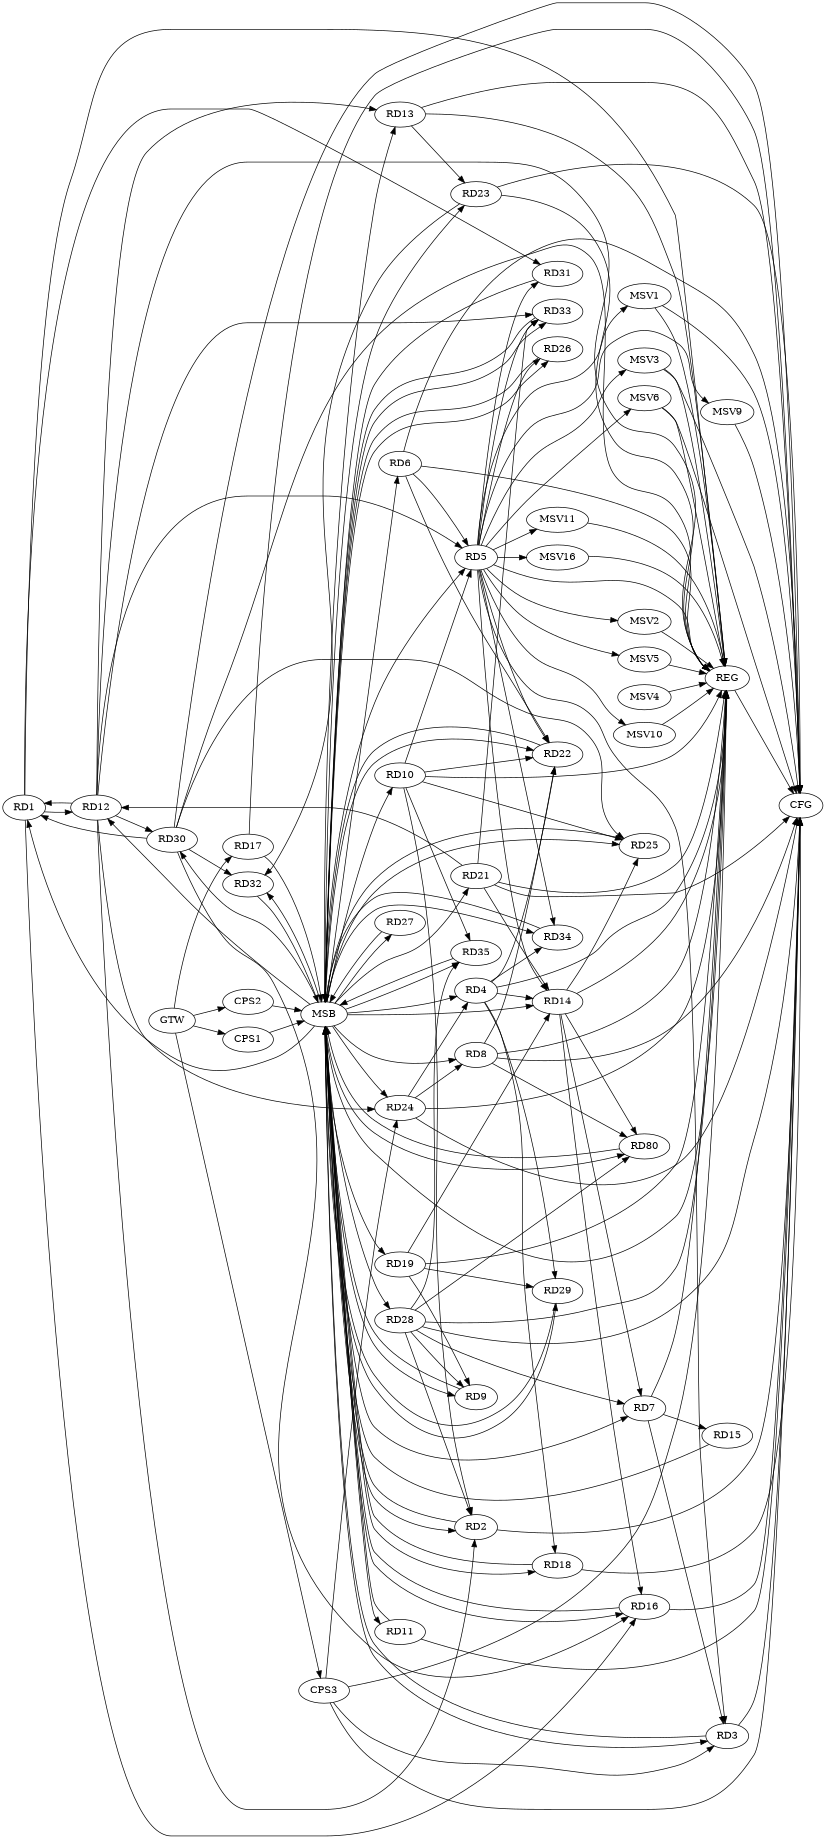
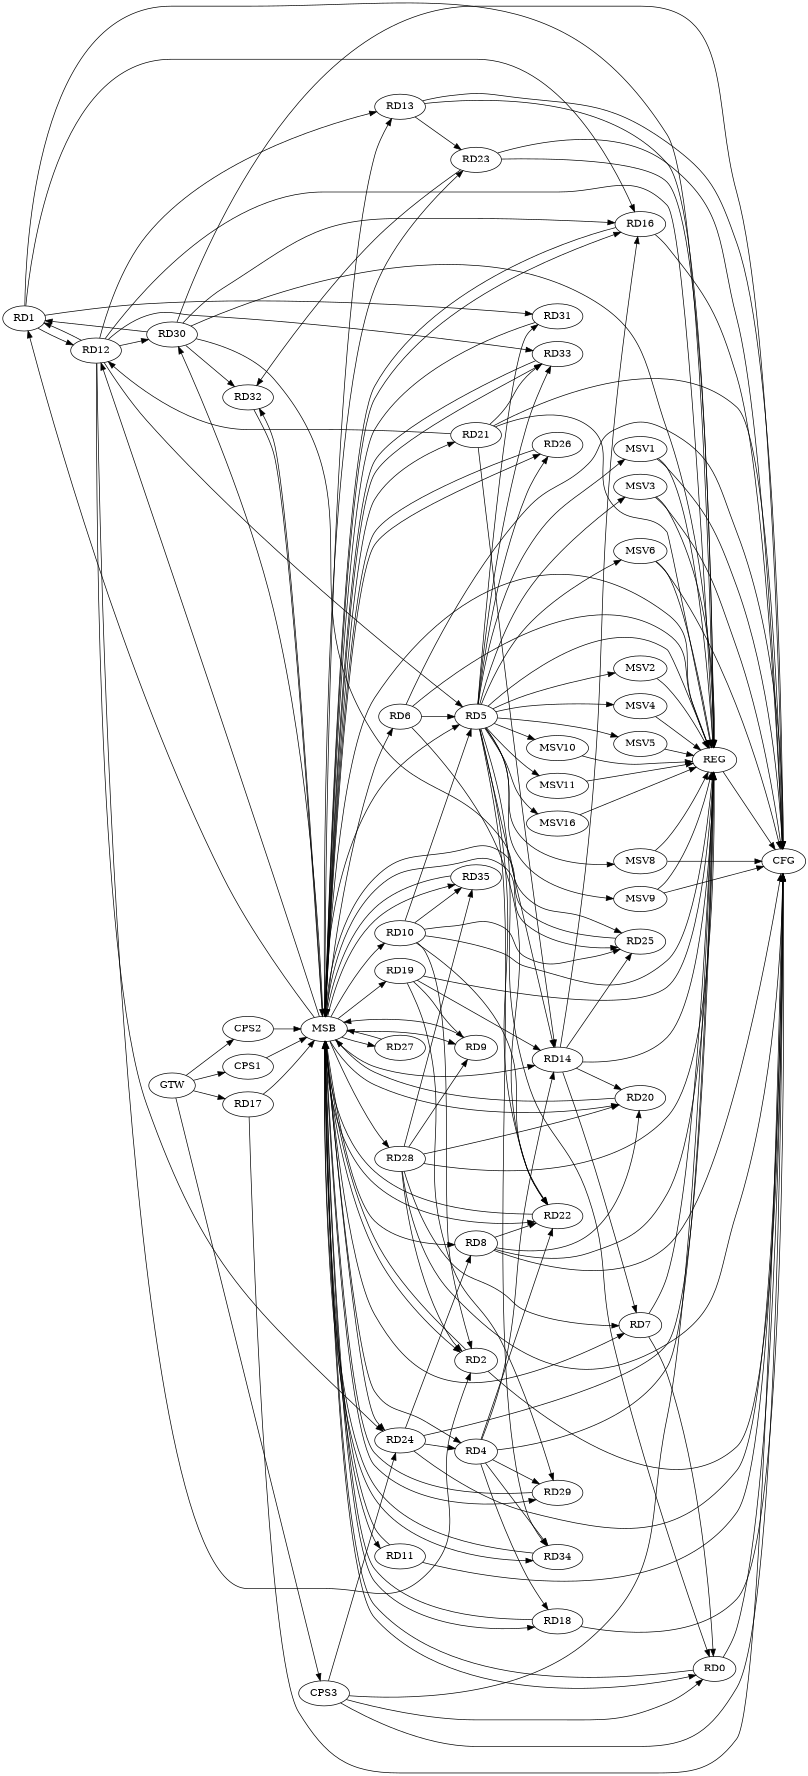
edge "RD5" -> "MSV4": added
edge "MSV9" -> "REG": added
node "MSV8": added
node "RD80": label "RD80" -> "RD20"
node "RD15": removed
node "RD3": label "RD3" -> "RD0"
